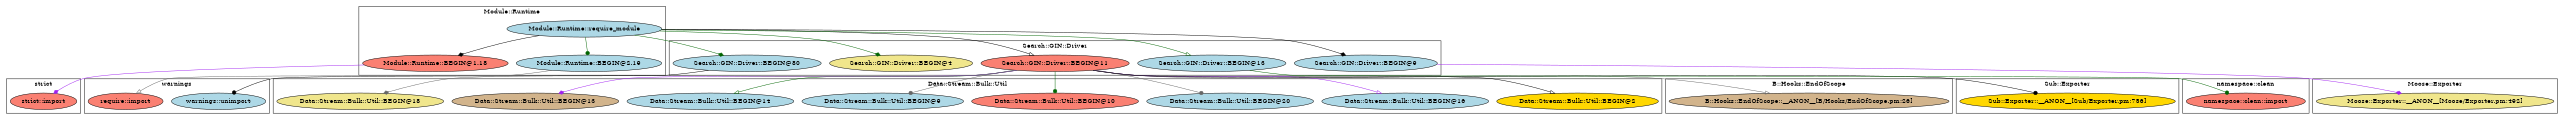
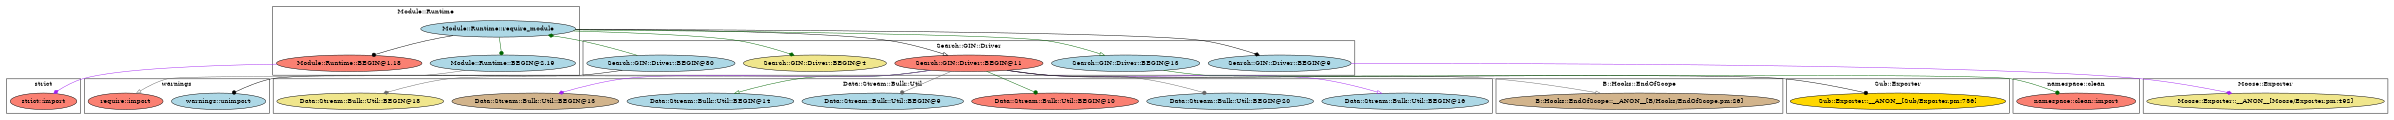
edge "Module::Runtime::require_module" -> "Module::Runtime::BEGIN@1.18": arrowhead diamond -> dot
edge "Module::Runtime::require_module" -> "Search::GIN::Driver::BEGIN@80": reversed
node "Data::Stream::Bulk::Util::BEGIN@2": removed
